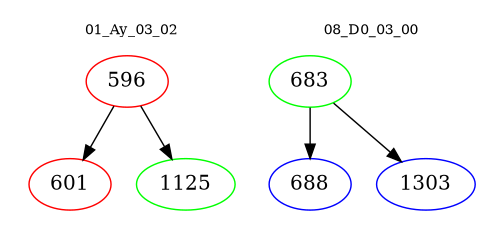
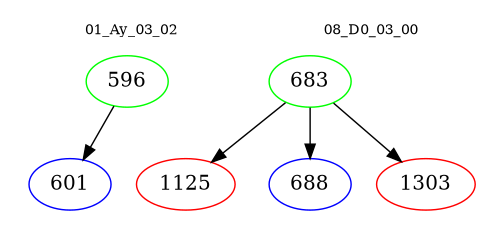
node "596": color red -> green
edge "596" -> "1125": now "683" -> "1125"
node "601": color red -> blue
node "1125": color green -> red
node "1303": color blue -> red
